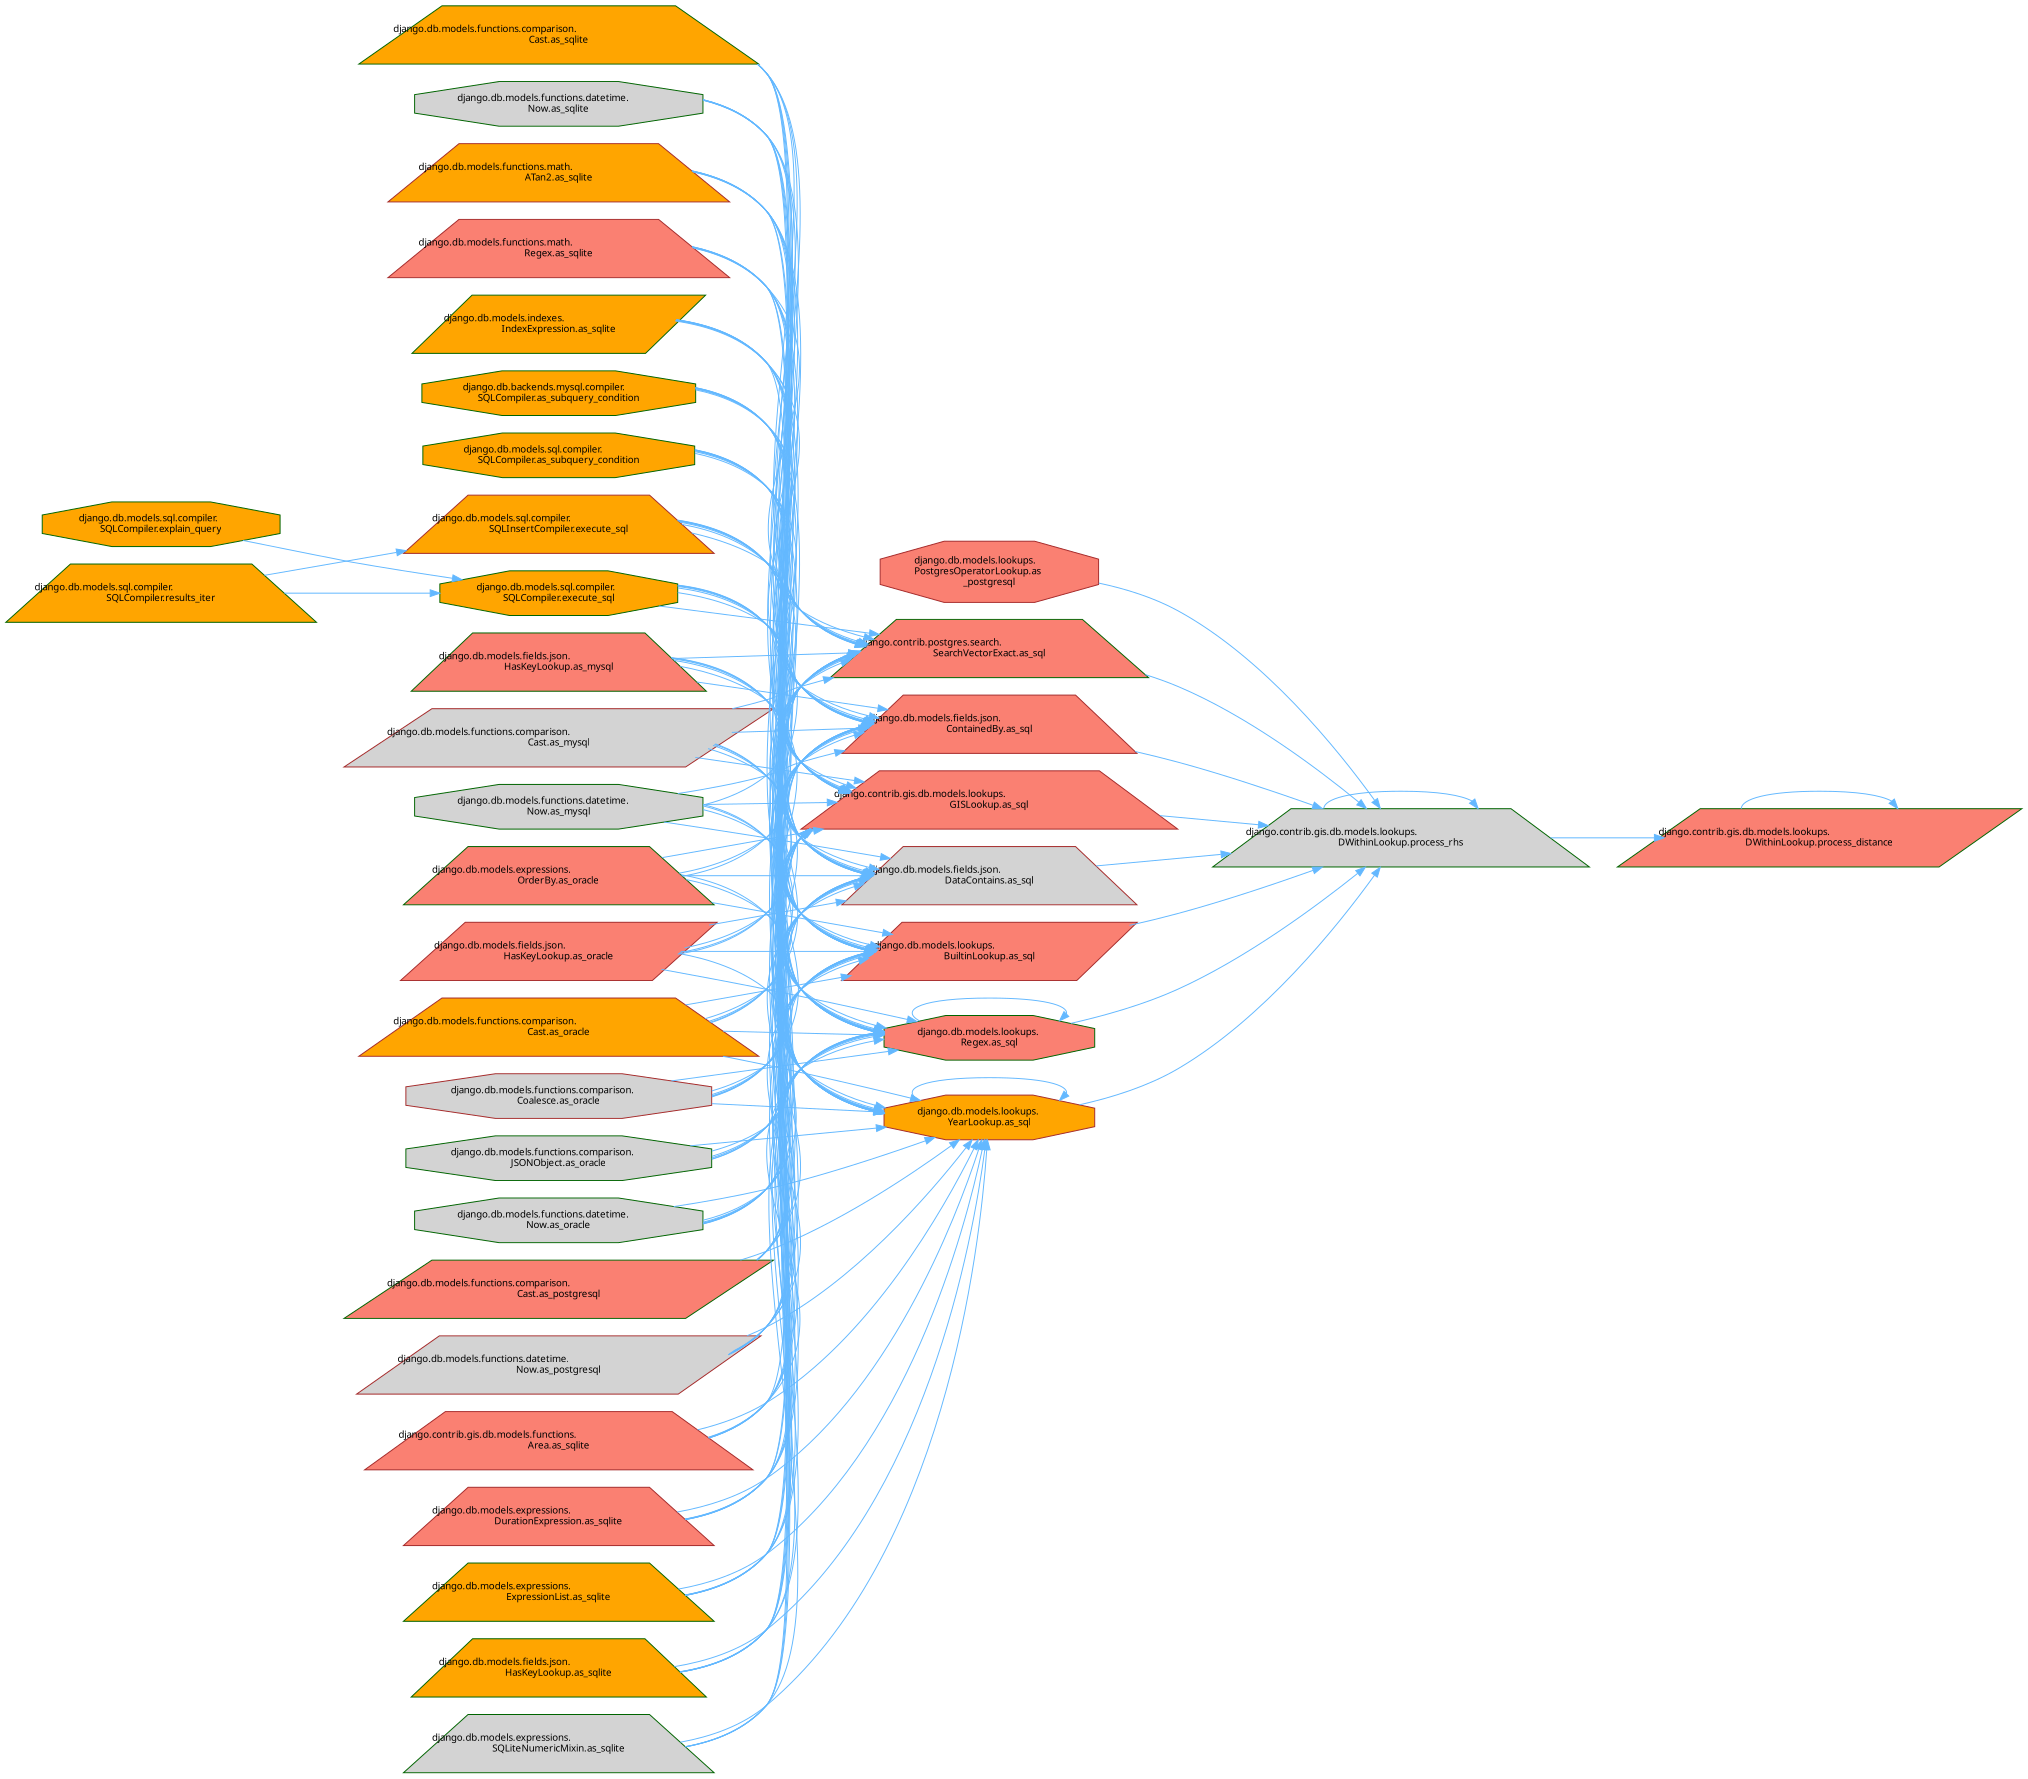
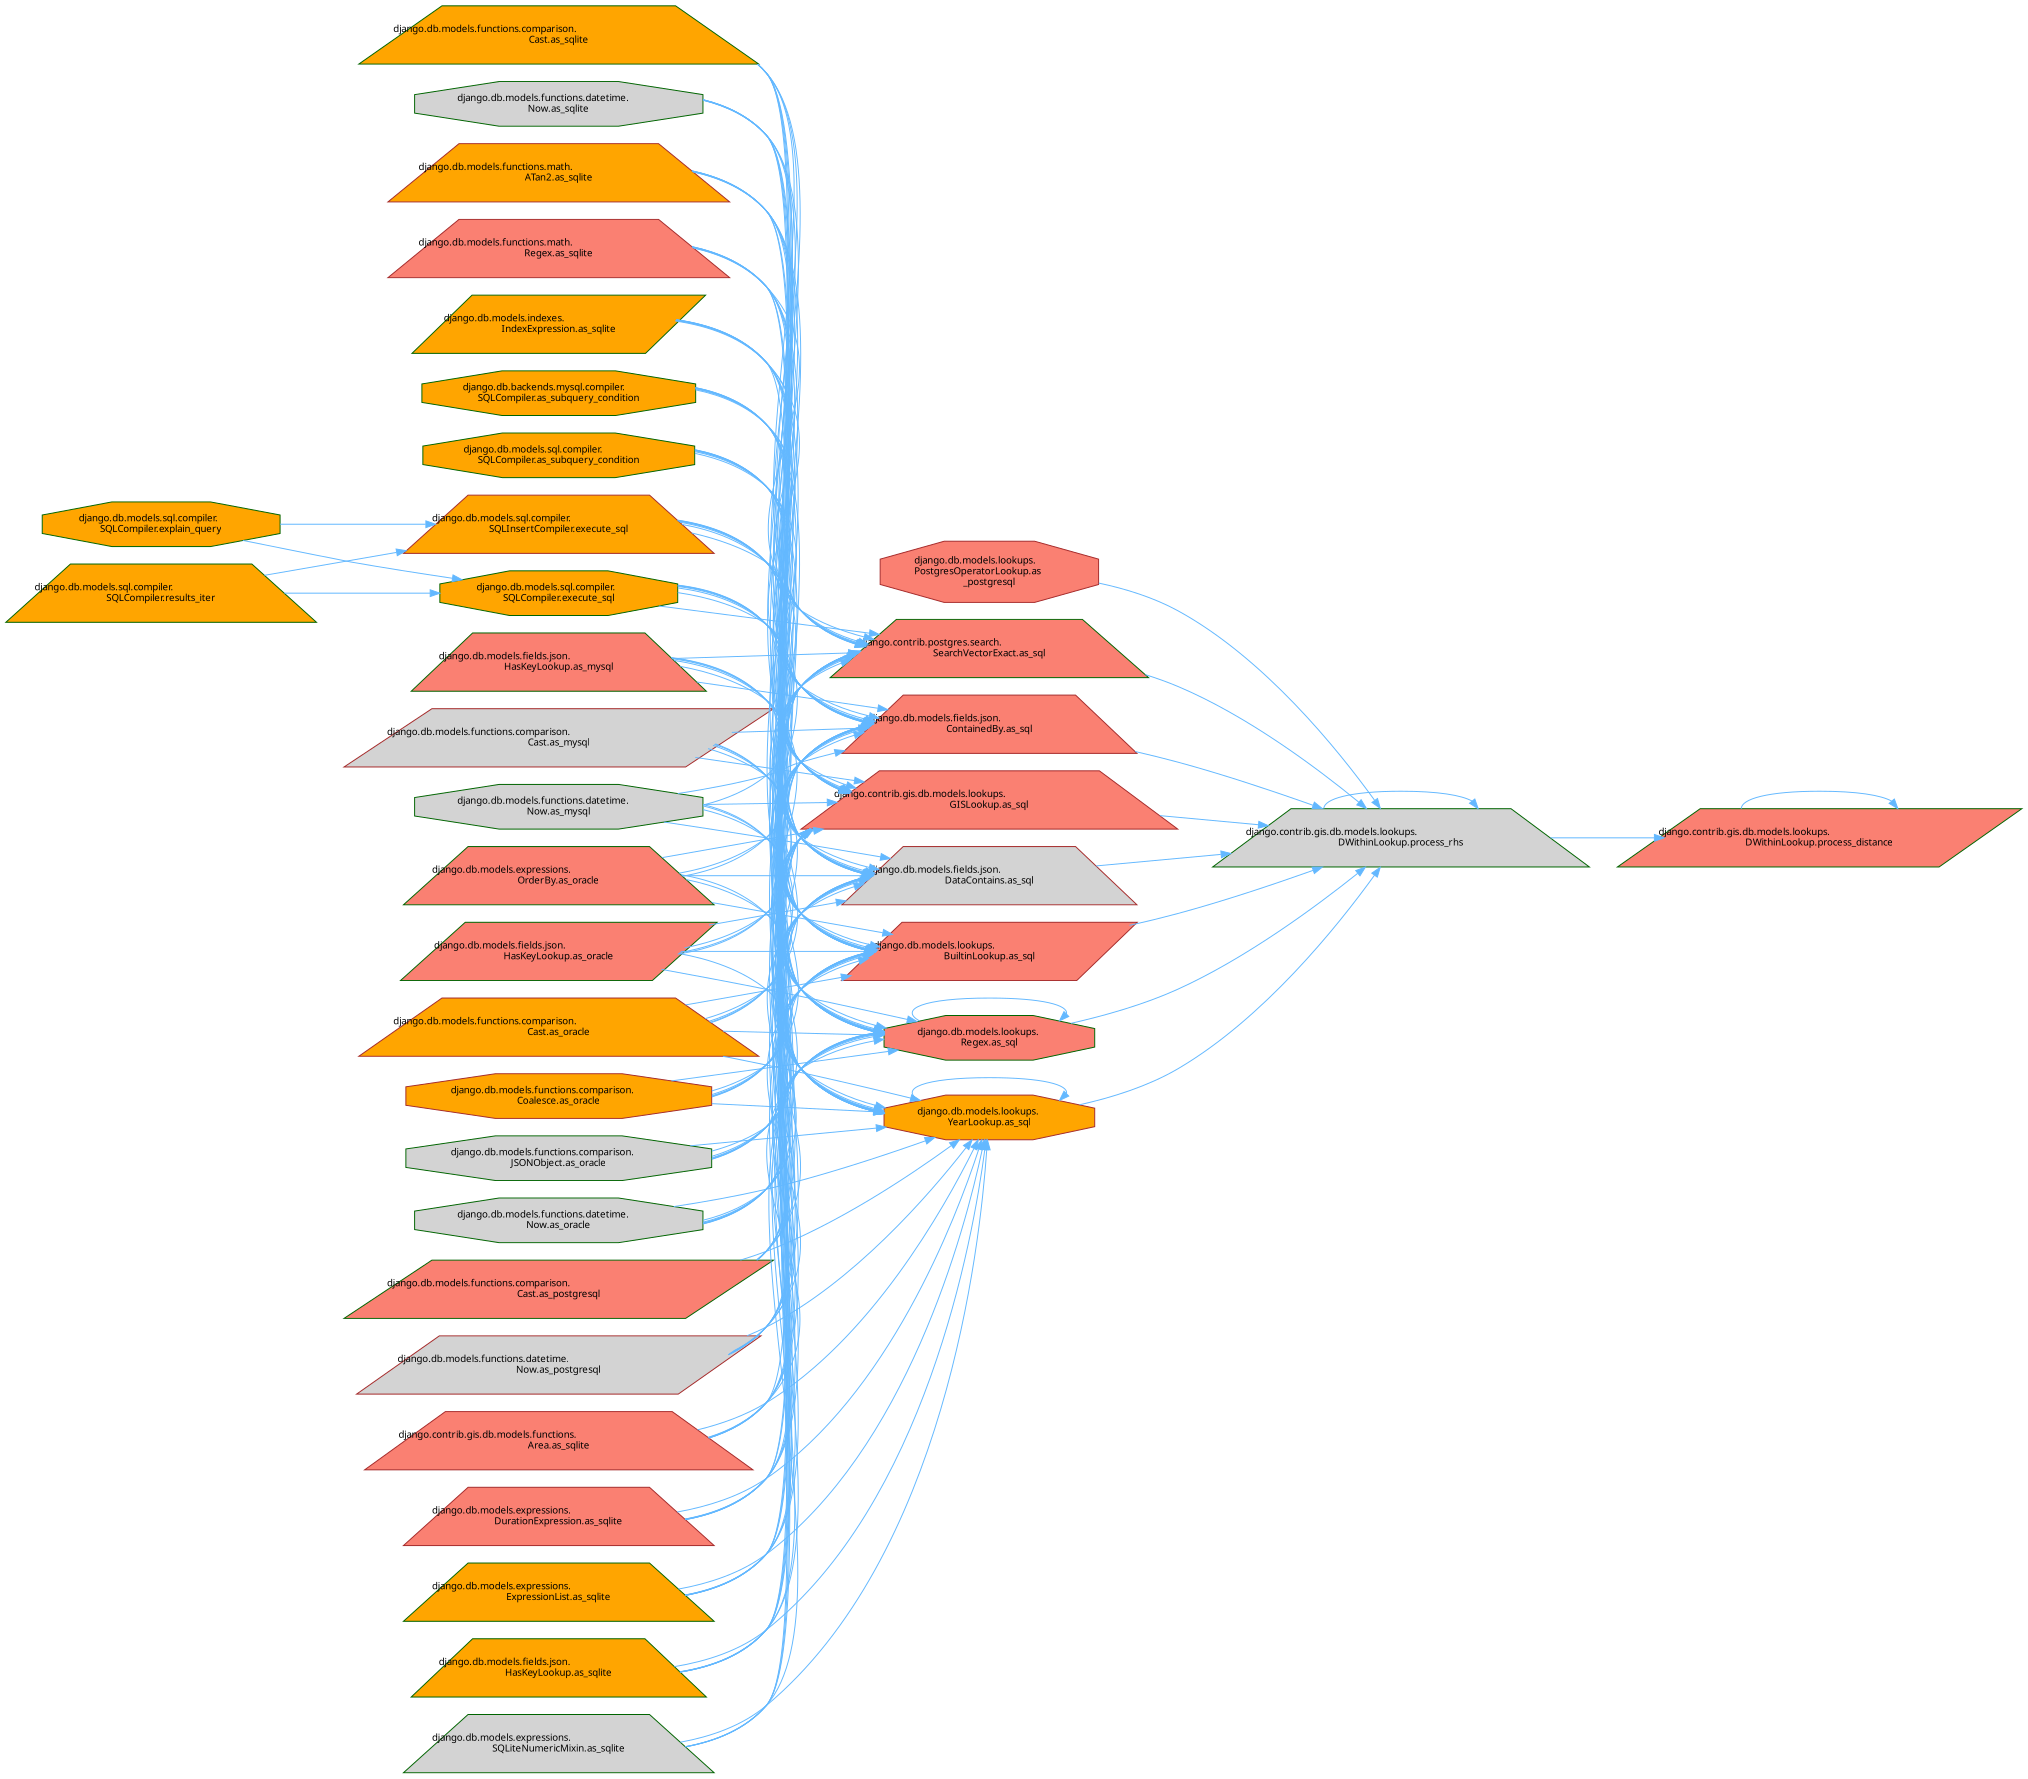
edge "django.db.models.sql.compiler. SQLCompiler.explain_query" -> "django.db.models.sql.compiler. SQLInsertCompiler.execute_sql": added
edge "django.db.models.functions.comparison. Cast.as_mysql" -> "django.contrib.postgres.search. SearchVectorExact.as_sql": removed
node "django.db.models.fields.json. HasKeyLookup.as_oracle": color brown -> darkgreen
edge "django.db.models.functions.comparison. JSONObject.as_oracle" -> "django.contrib.gis.db.models.lookups. GISLookup.as_sql": added
node "django.db.models.functions.comparison. Coalesce.as_oracle": fillcolor lightgrey -> orange
